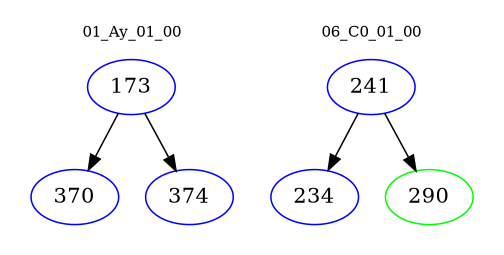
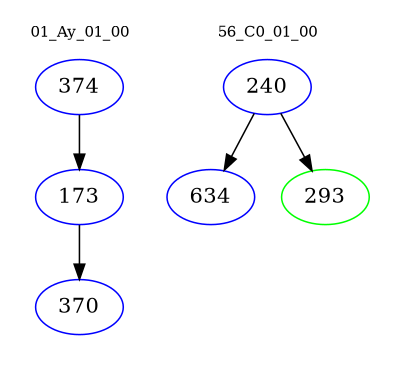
cluster "06_C0_01_00": label "06_C0_01_00" -> "56_C0_01_00"
node "241": label "241" -> "240"
edge "173" -> "374": reversed
node "234": label "234" -> "634"
node "290": label "290" -> "293"
